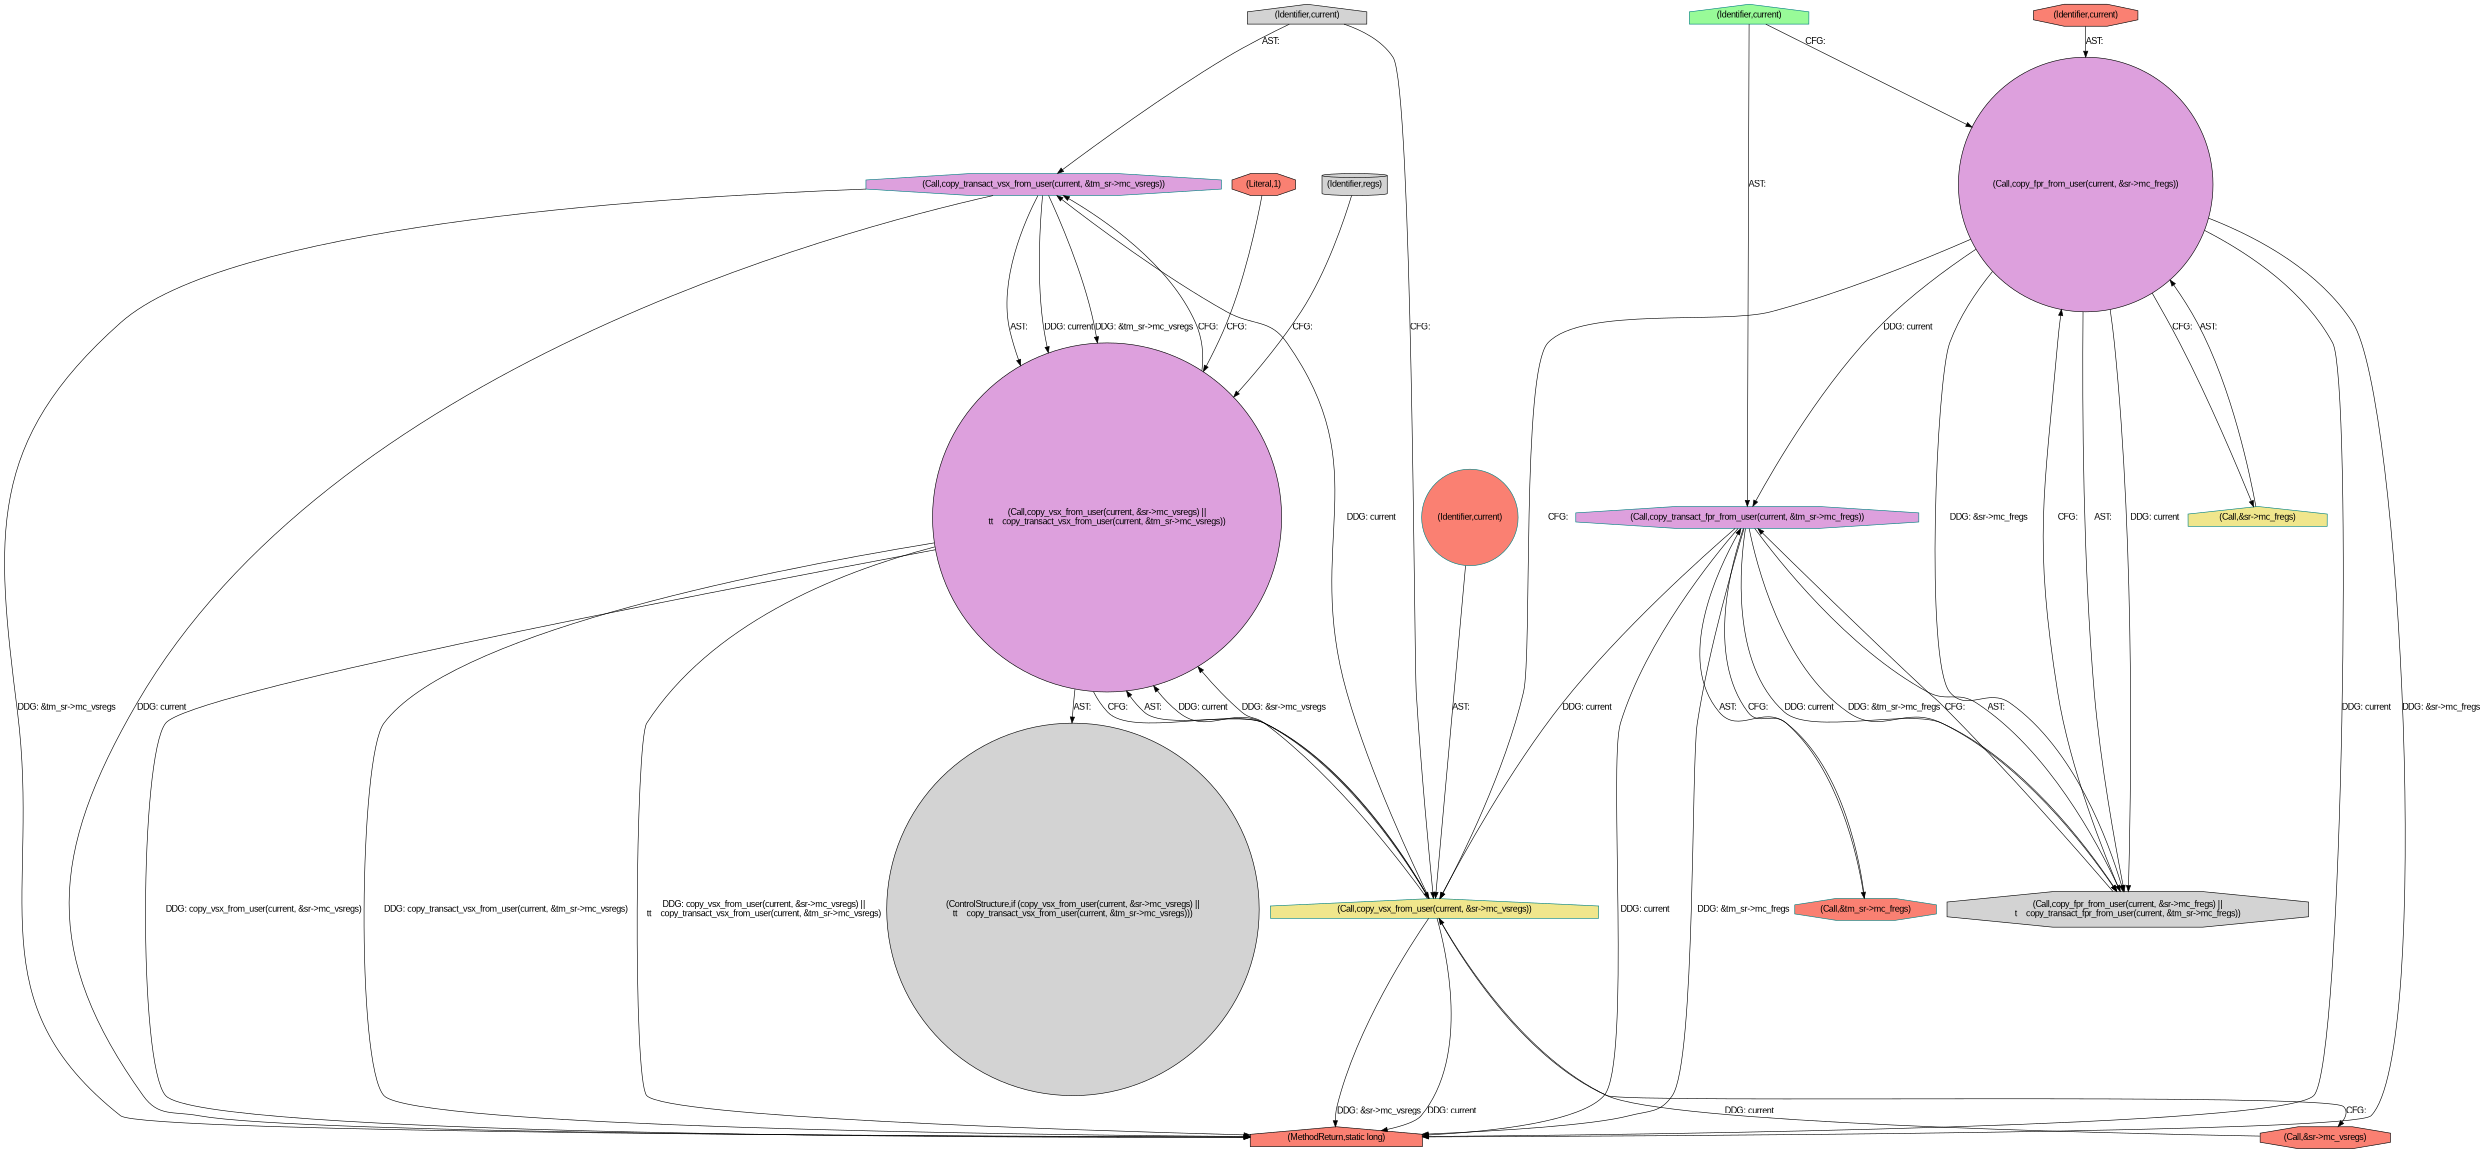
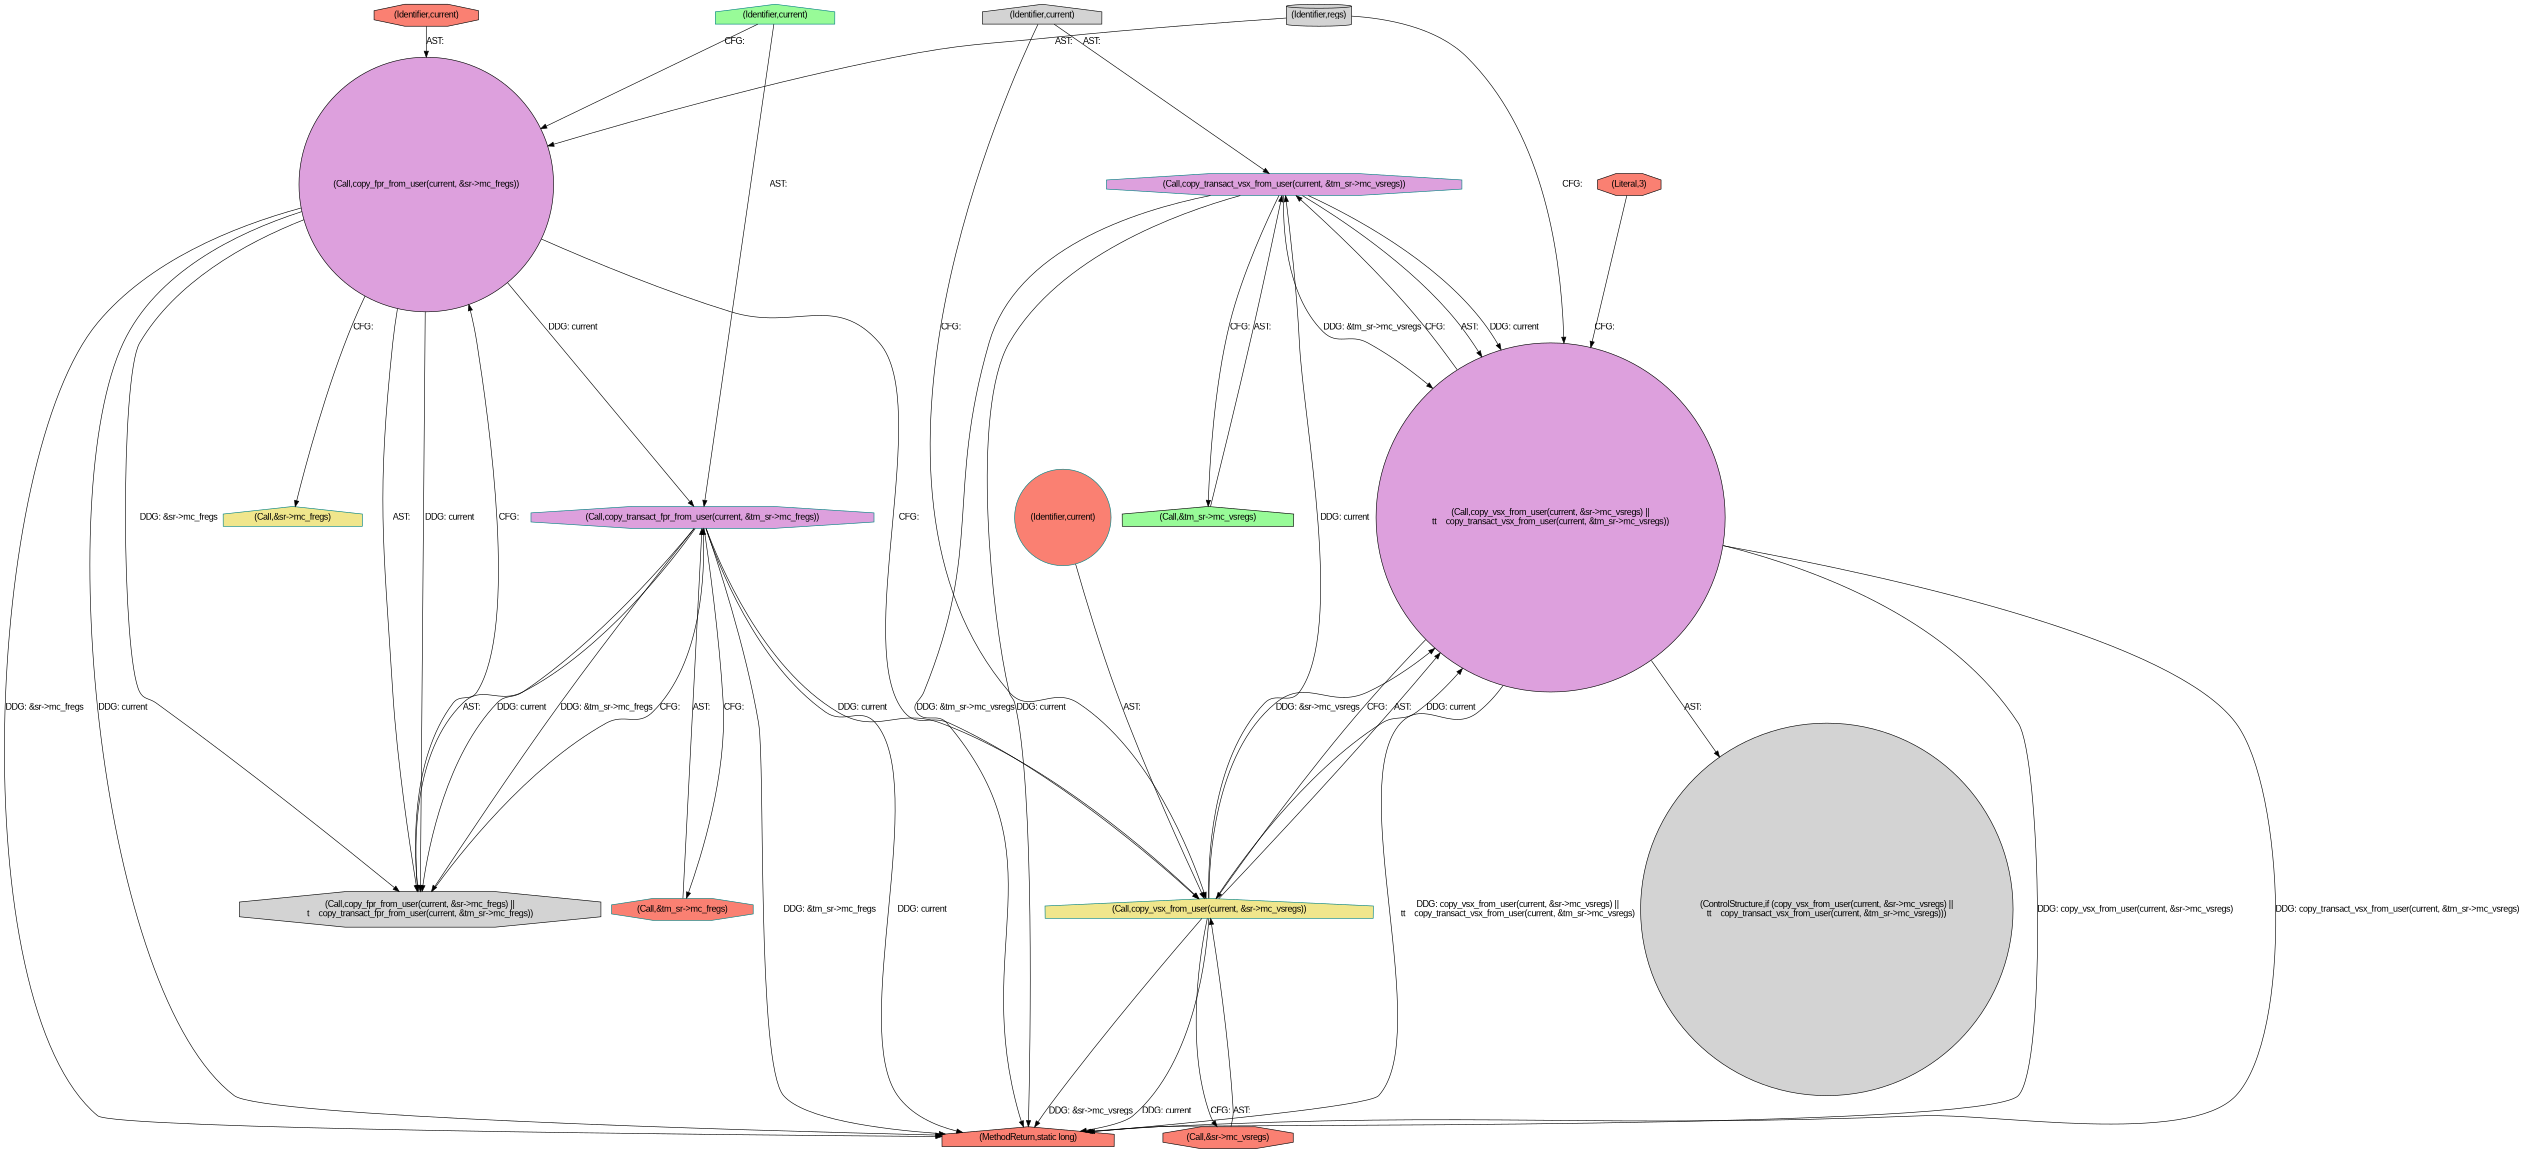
node "(Literal,1)": label "(Literal,1)" -> "(Literal,3)"
edge "(Call,&sr->mc_fregs)" -> "(Call,copy_fpr_from_user(current, &sr->mc_fregs))": now "(Identifier,regs)" -> "(Call,copy_fpr_from_user(current, &sr->mc_fregs))"
node "(Call,&tm_sr->mc_vsregs)": added
edge "(Call,&sr->mc_vsregs)" -> "(Call,copy_vsx_from_user(current, &sr->mc_vsregs))": label "DDG: current" -> "AST: "
